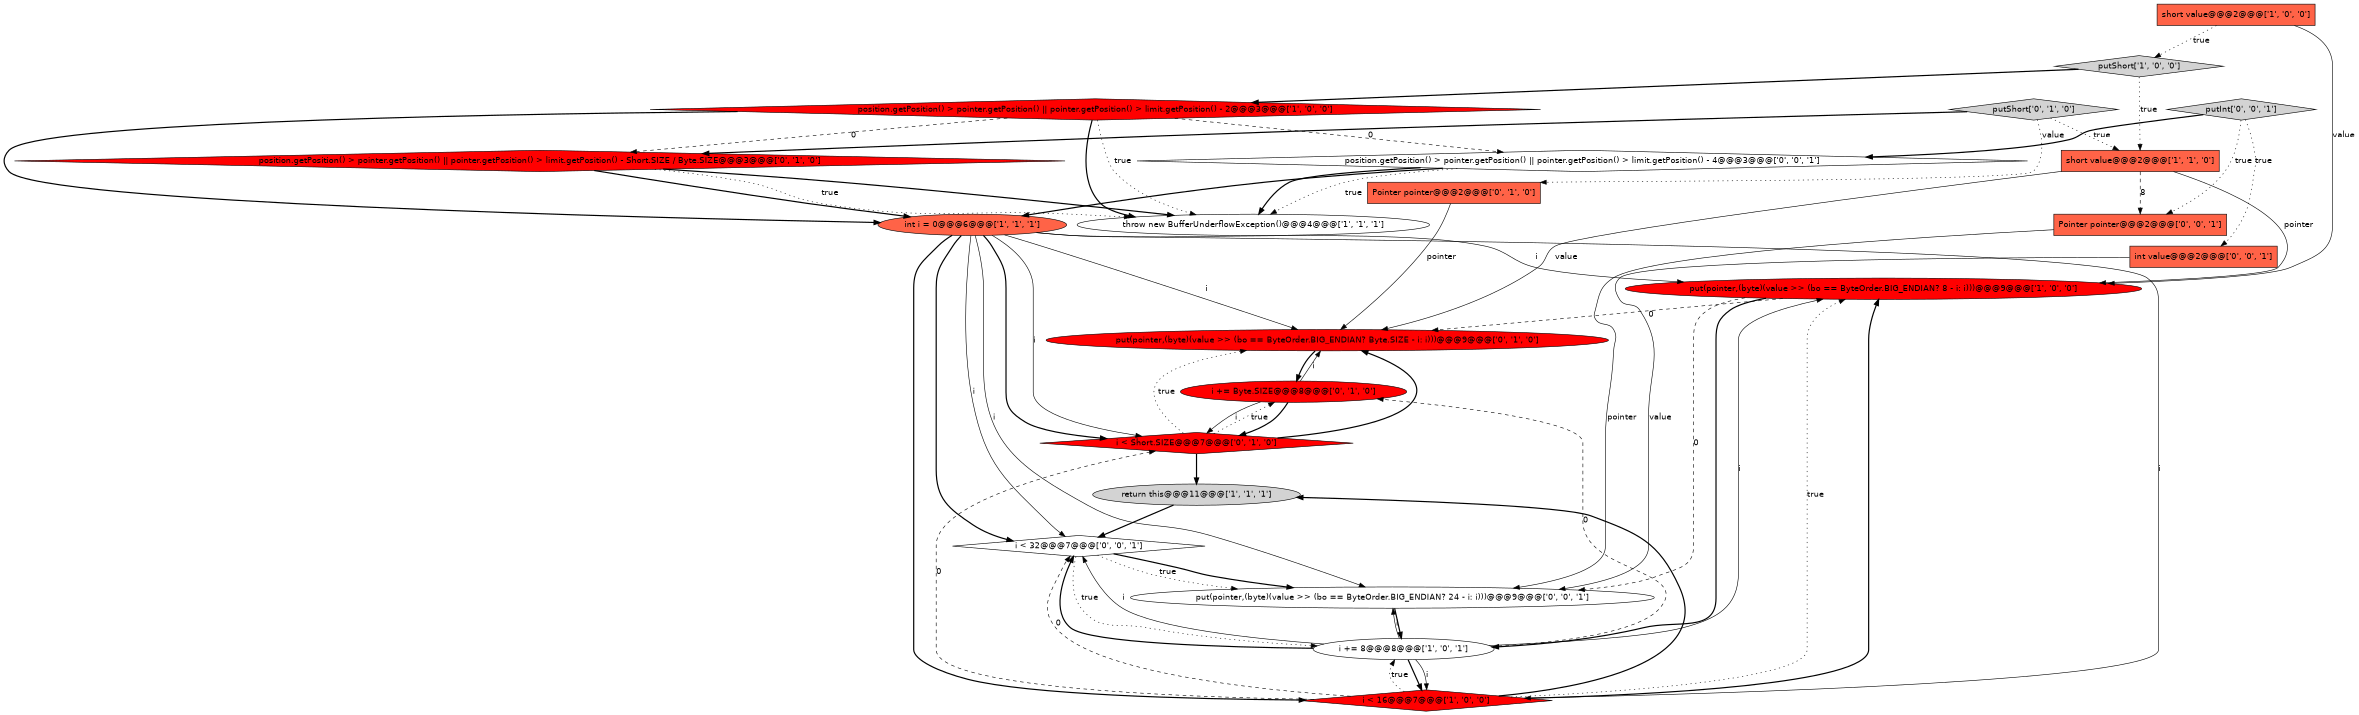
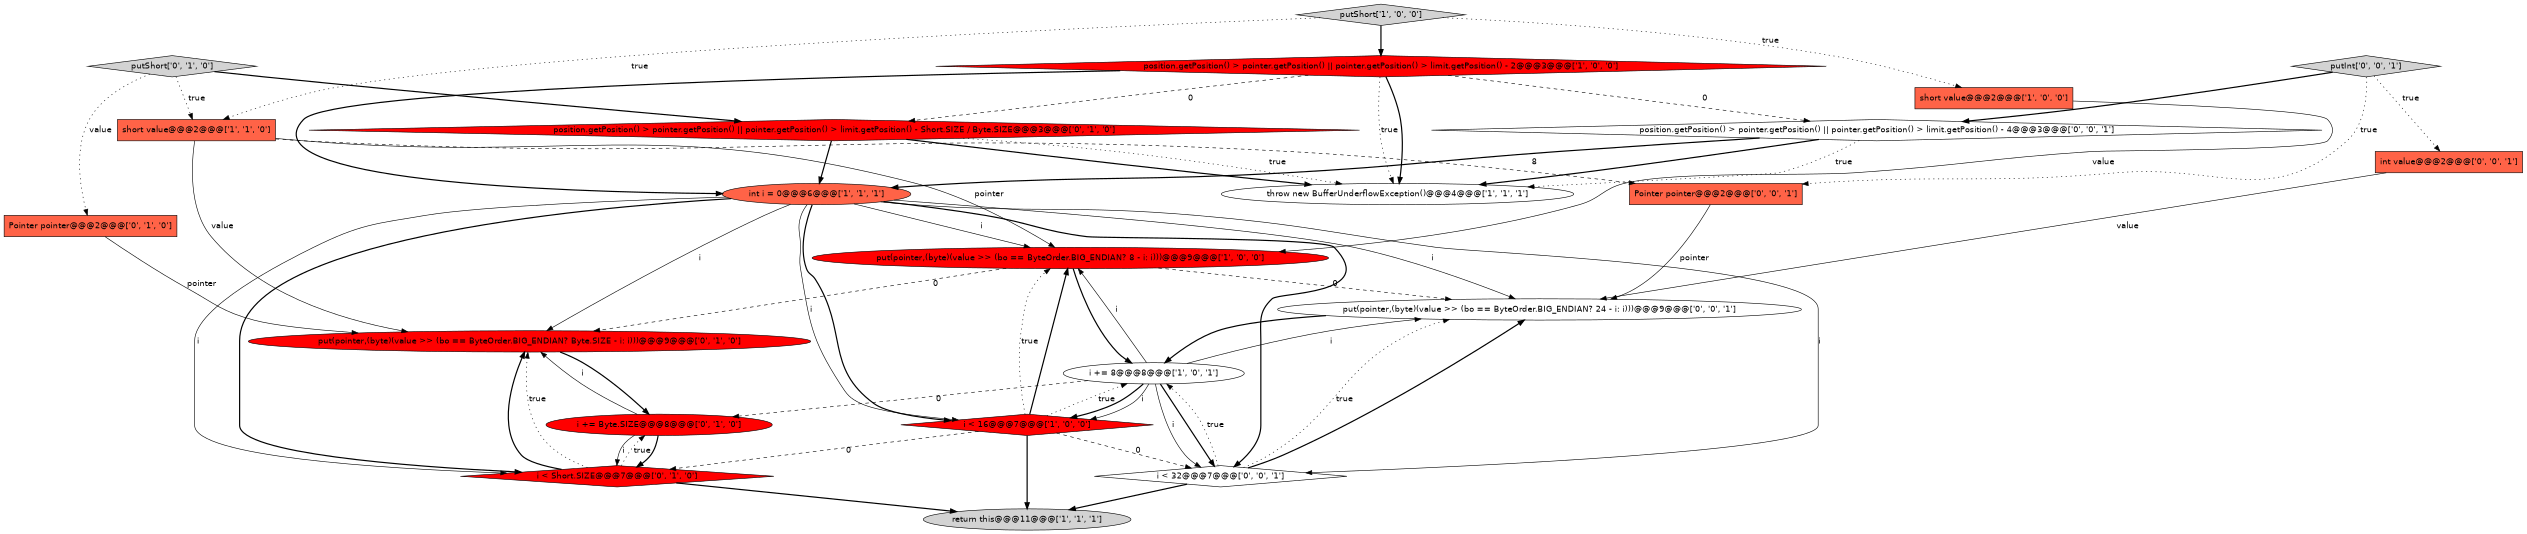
edge "short value@@@2@@@['1', '0', '0']" -> "putShort['1', '0', '0']": reversed
edge "return this@@@11@@@['1', '1', '1']" -> "i < 32@@@7@@@['0', '0', '1']": reversed
